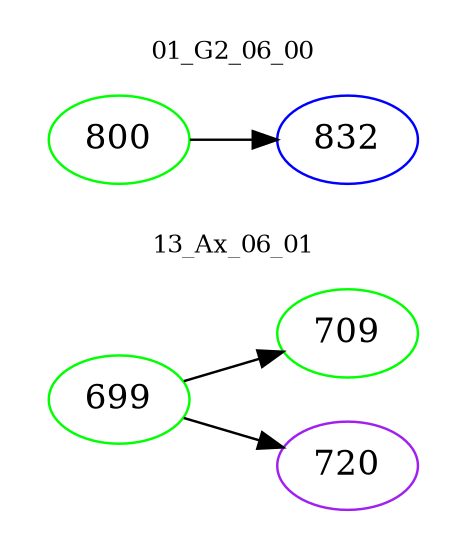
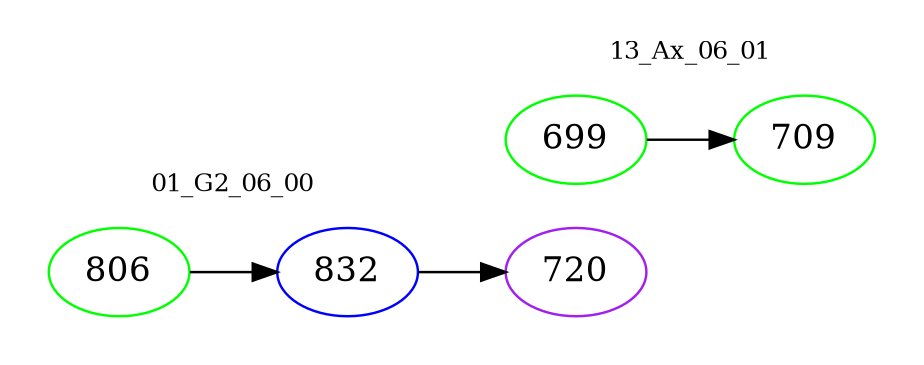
node "800": label "800" -> "806"
edge "699" -> "720": now "832" -> "720"
